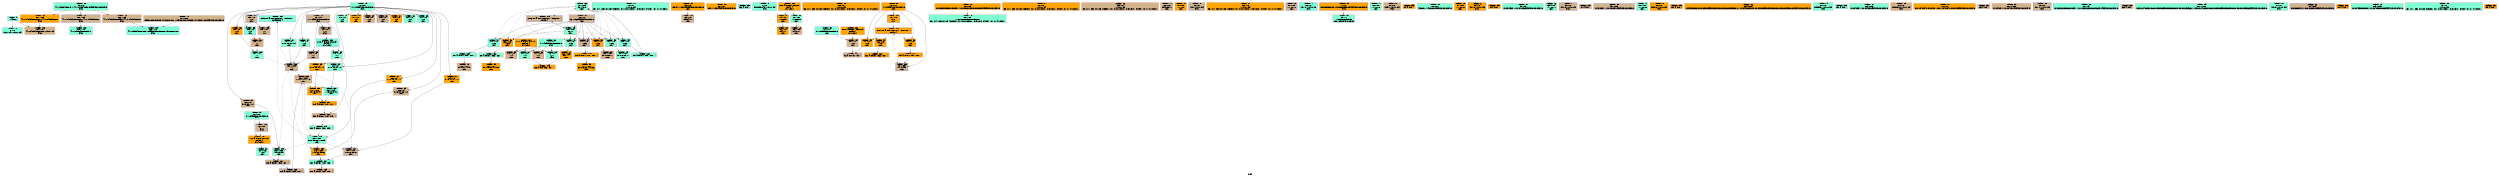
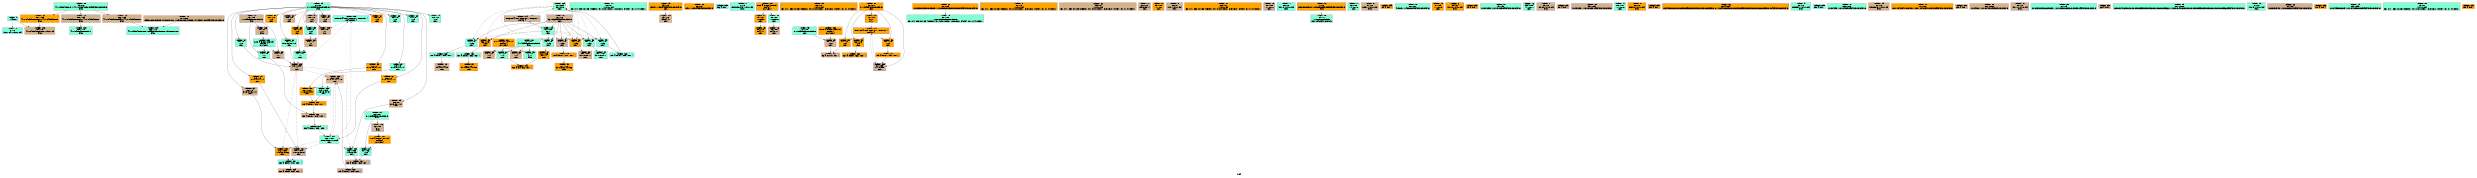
edge "NodeID: 20" -> "NodeID: 182": now "NodeID: 20" -> "NodeID: 81"
